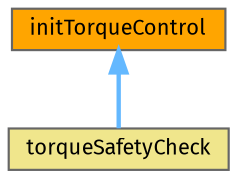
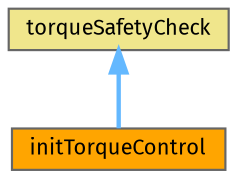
edge "torqueSafetyCheck" -> "initTorqueControl": reversed
